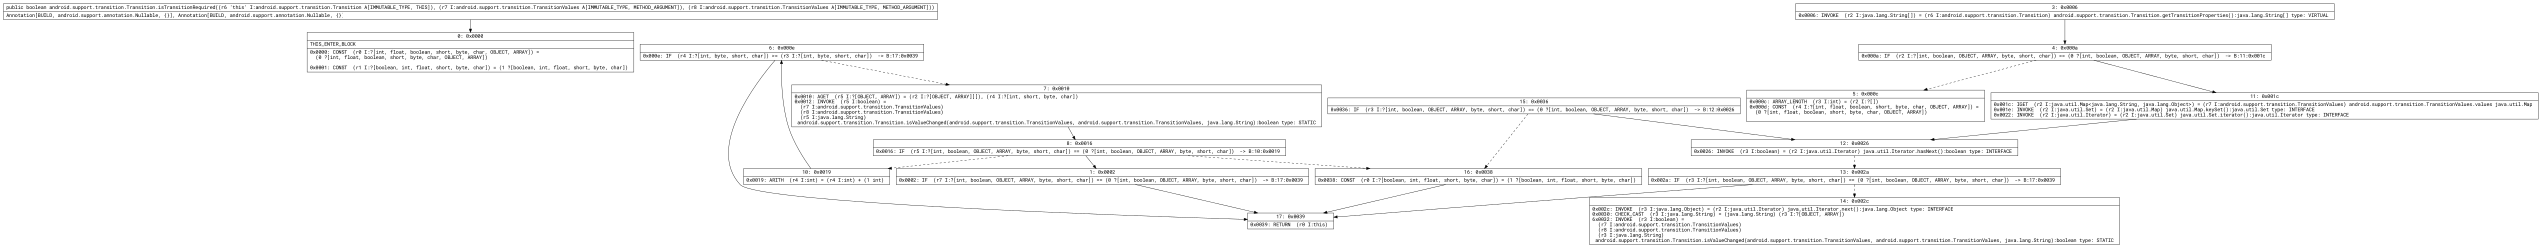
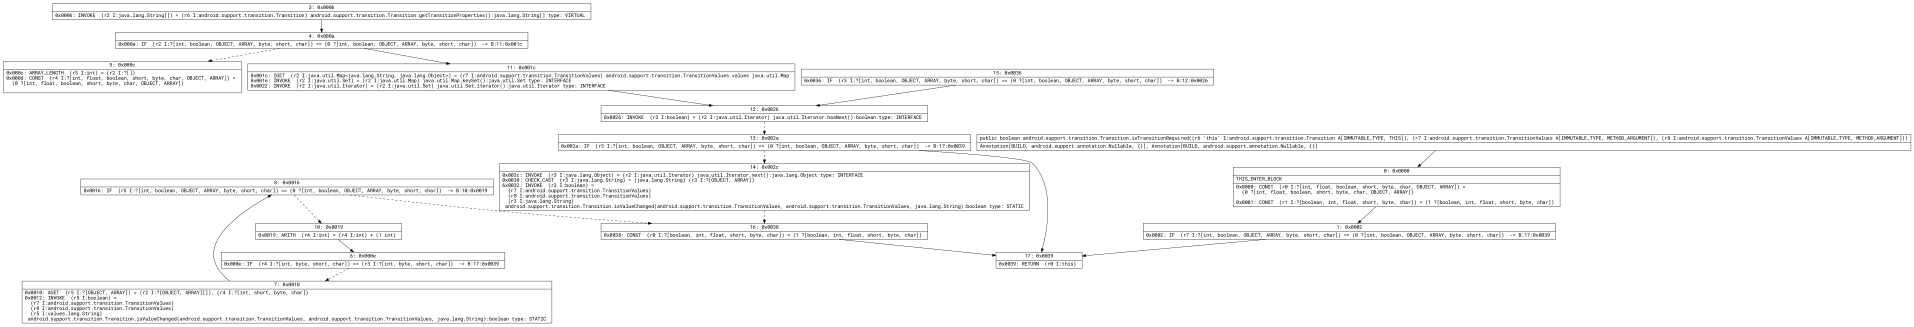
node "7: 0x0010": text "(r5 I:java.lang.String)" -> "(r5 I:values.lang.String)"
edge "15: 0x0036" -> "16: 0x0038": now "14: 0x002c" -> "16: 0x0038"
edge "8: 0x0016" -> "1: 0x0002": now "0: 0x0000" -> "1: 0x0002"
edge "6: 0x000e" -> "17: 0x0039": removed
